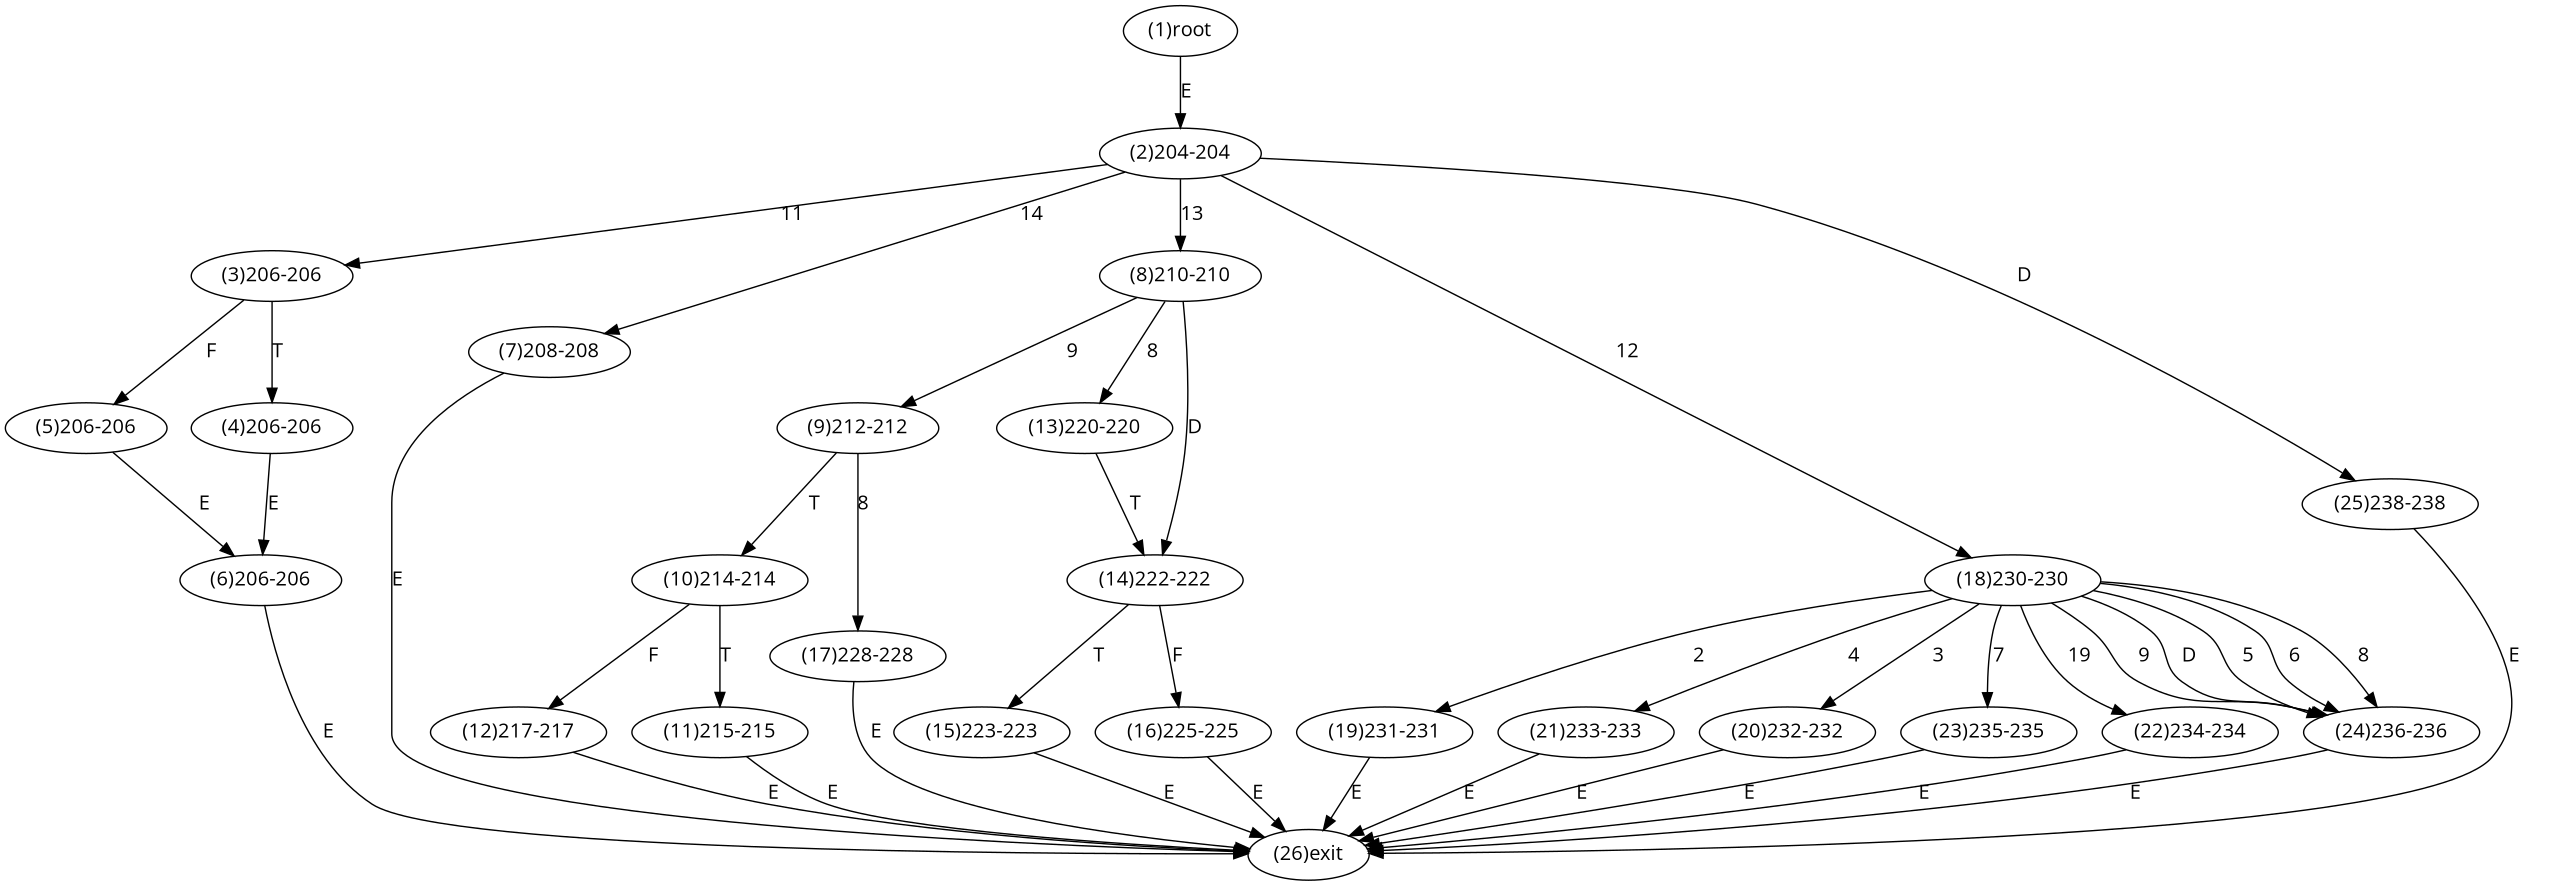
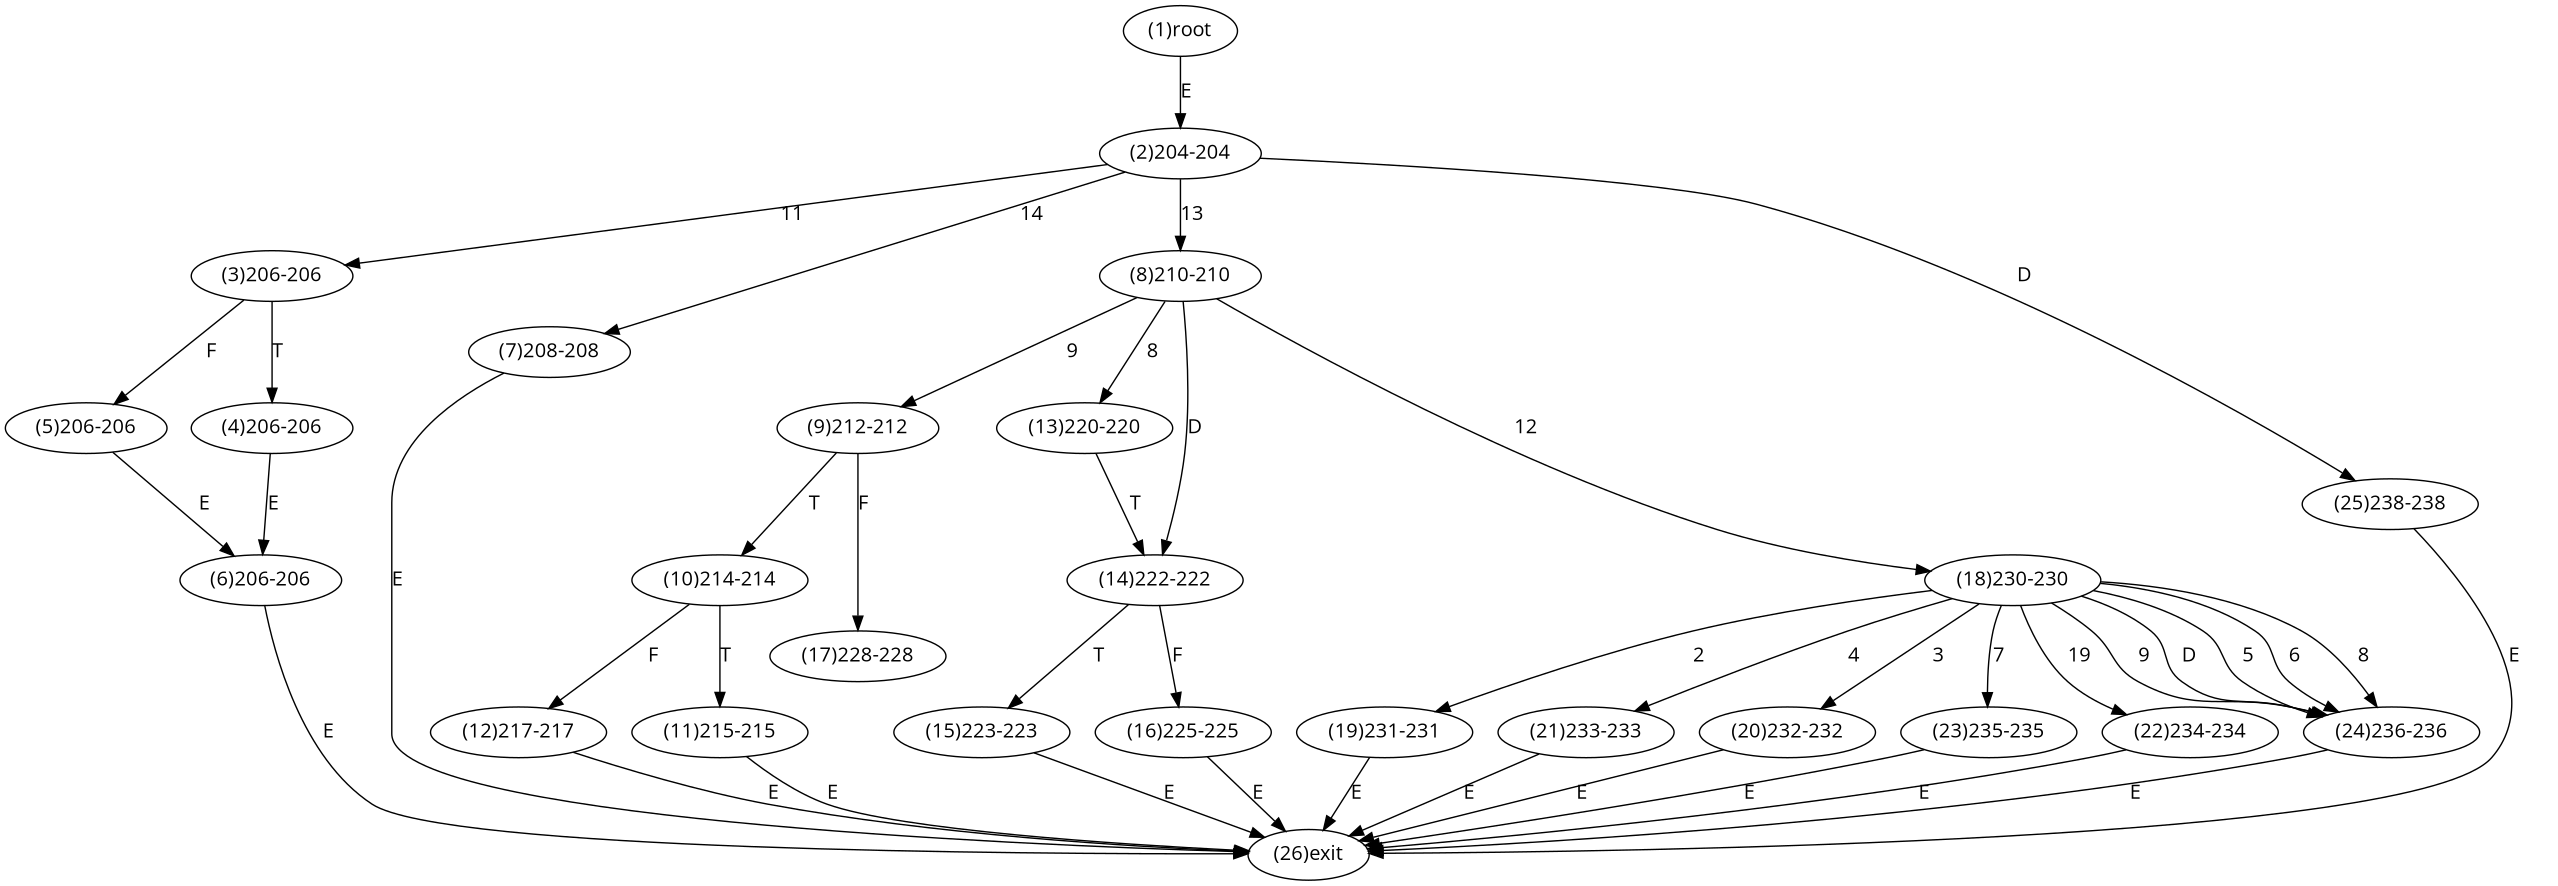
edge "(2)204-204" -> "(18)230-230": now "(8)210-210" -> "(18)230-230"
edge "(9)212-212" -> "(17)228-228": label "8" -> "F"
edge "(17)228-228" -> "(26)exit": removed, label "E"
